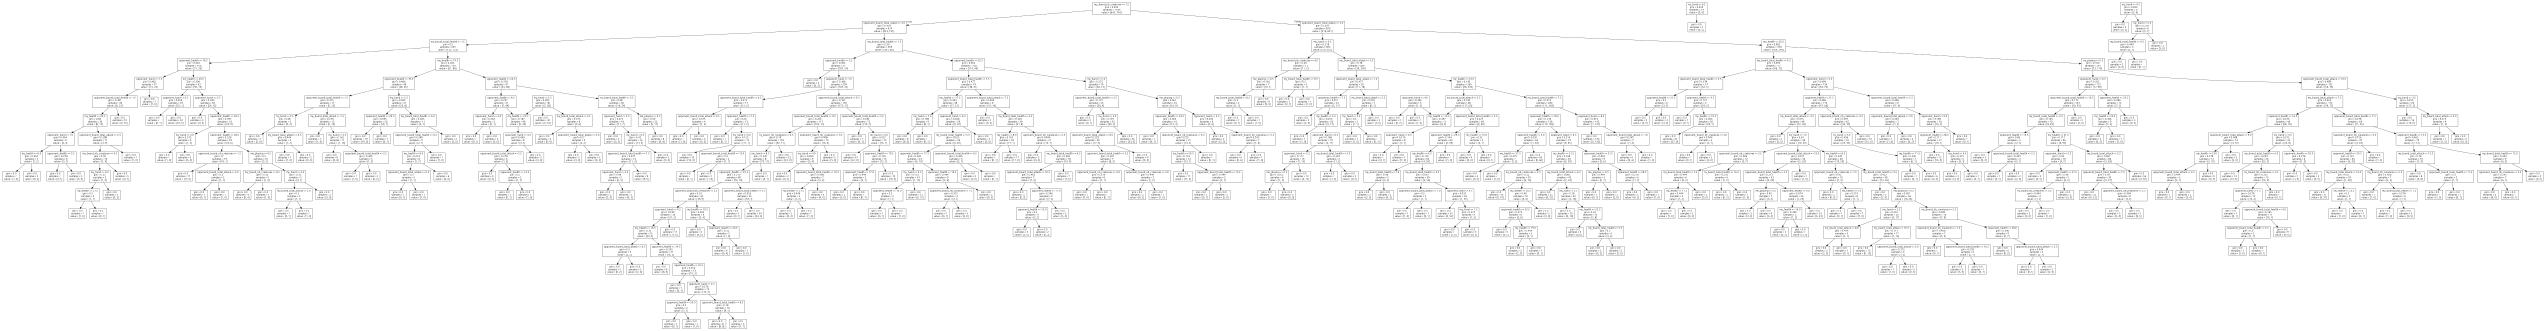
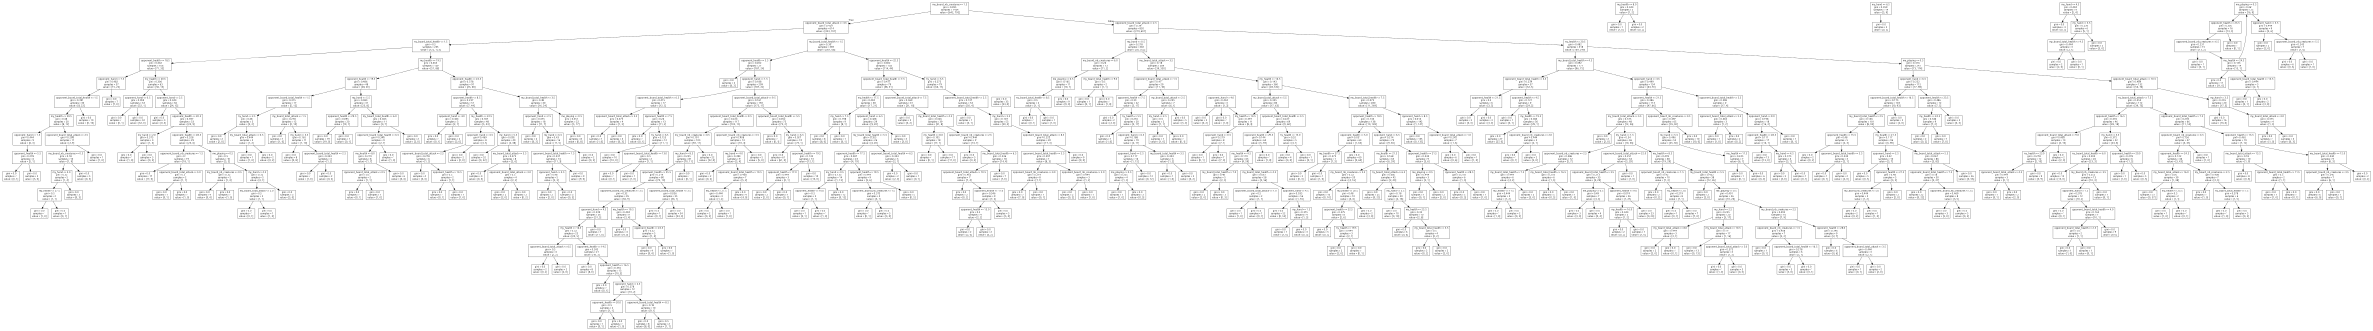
edge "my_hand <= 5.5 gini = 0.275 samples = 79 value = [66, 13]" -> "me_playing <= 0.5 gini = 0.461 samples = 25 value = [16, 9]": now "my_health <= 24.5 gini = 0.133 samples = 14 value = [13, 1]" -> "me_playing <= 0.5 gini = 0.461 samples = 25 value = [16, 9]"
edge "my_hand <= 5.5 gini = 0.095 samples = 40 value = [2, 38]" -> "my_health <= 22.5 gini = 0.187 samples = 48 value = [5, 43]": reversed
edge "my_hand <= 3.5 gini = 0.107 samples = 53 value = [50, 3]" -> "gini = 0.0 samples = 33 value = [33, 0]": reversed
edge "opponent_hand <= 1.5 gini = 0.444 samples = 9 value = [6, 3]" -> "my_health <= 8.0 gini = 0.444 samples = 3 value = [1, 2]": removed
